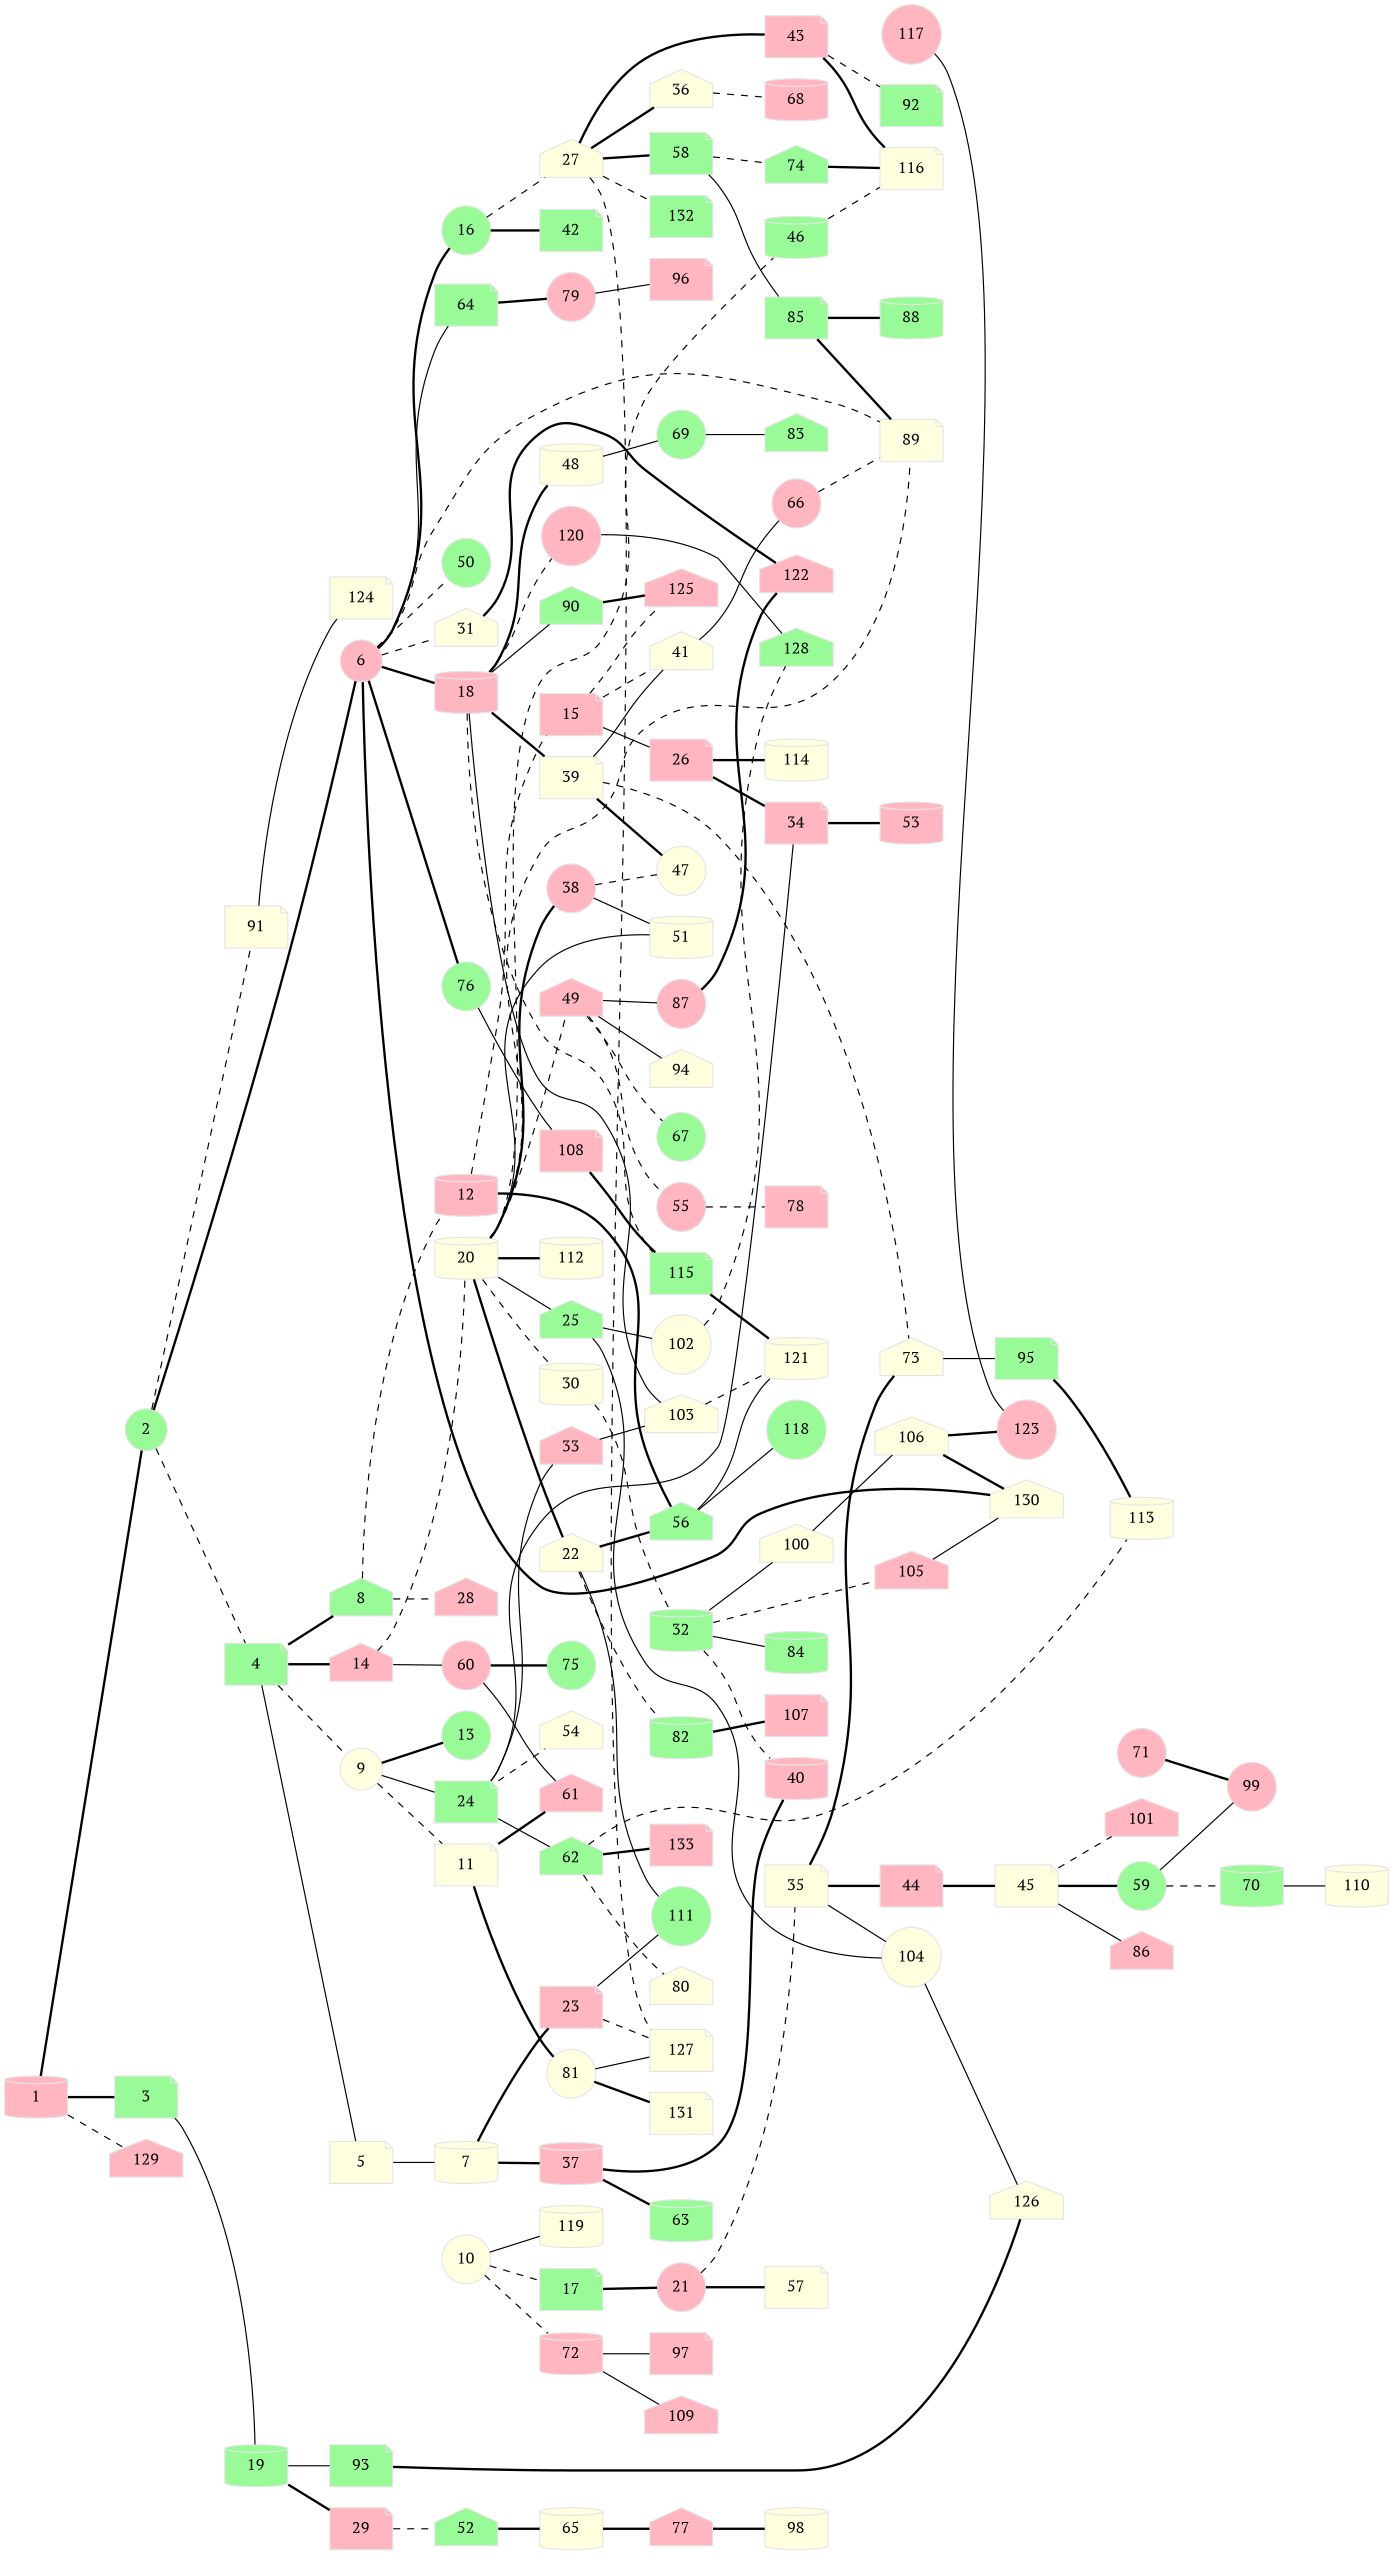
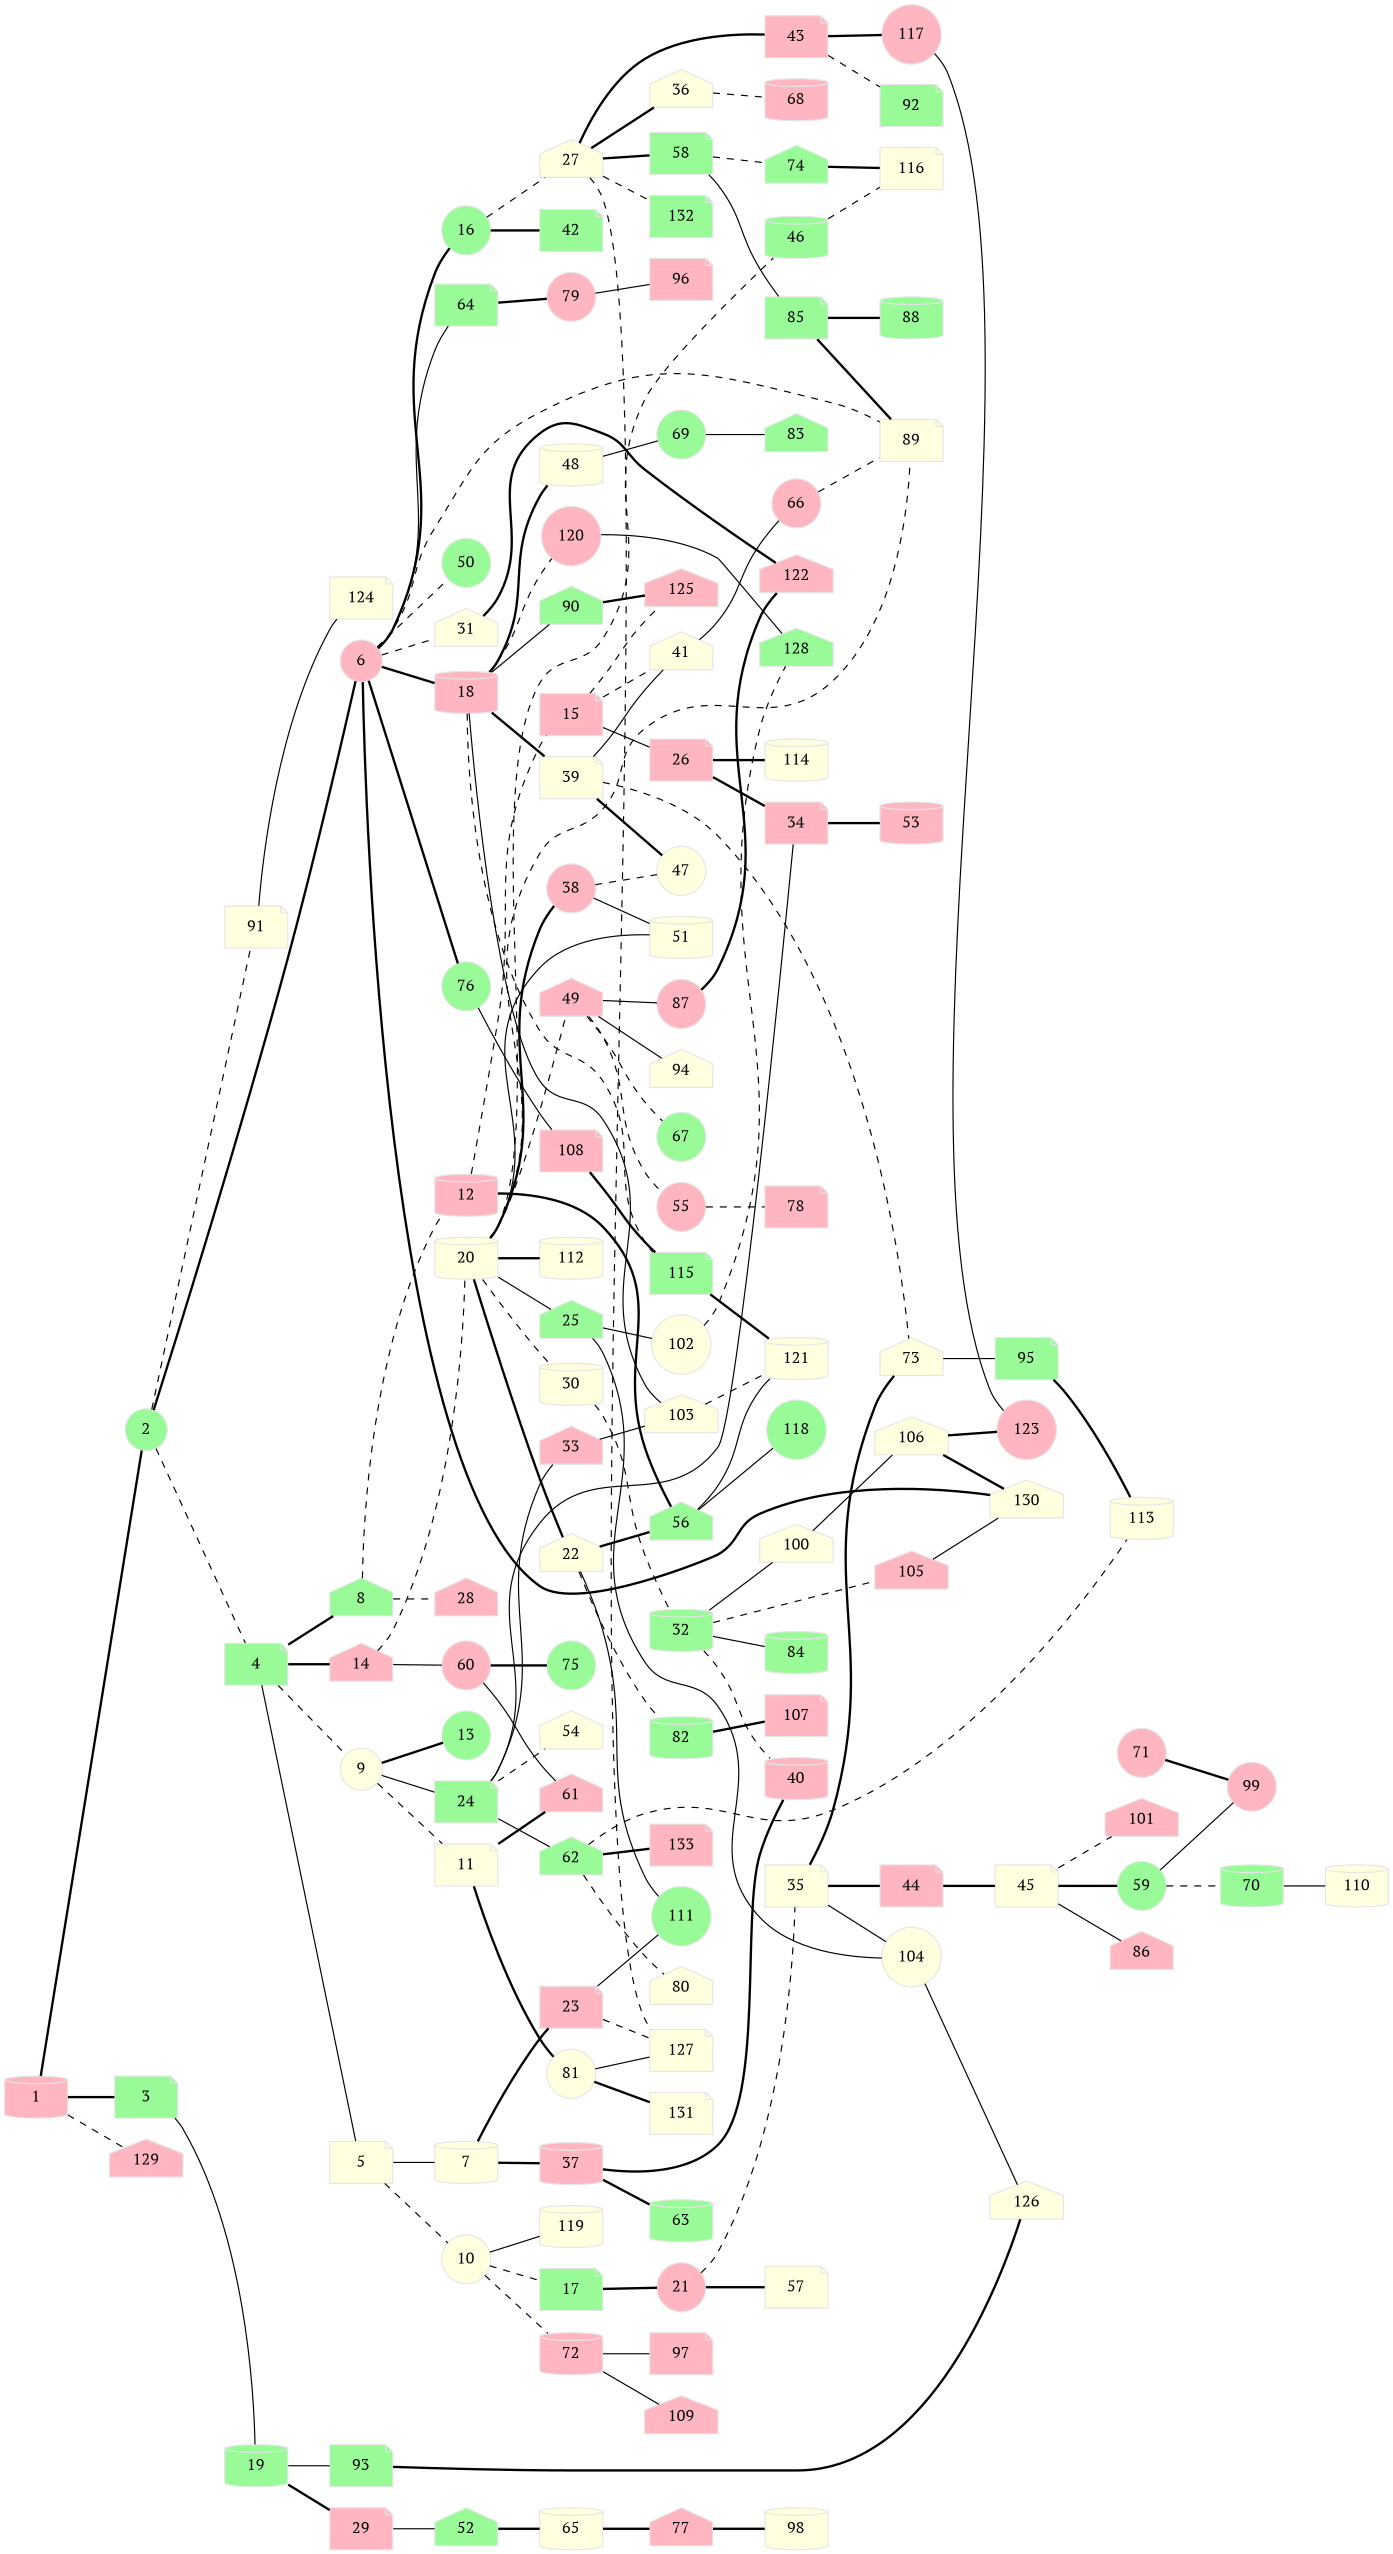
edge "43" -- "116": now "43" -- "117"
edge "5" -- "10": added
edge "29" -- "52": style dashed -> solid
